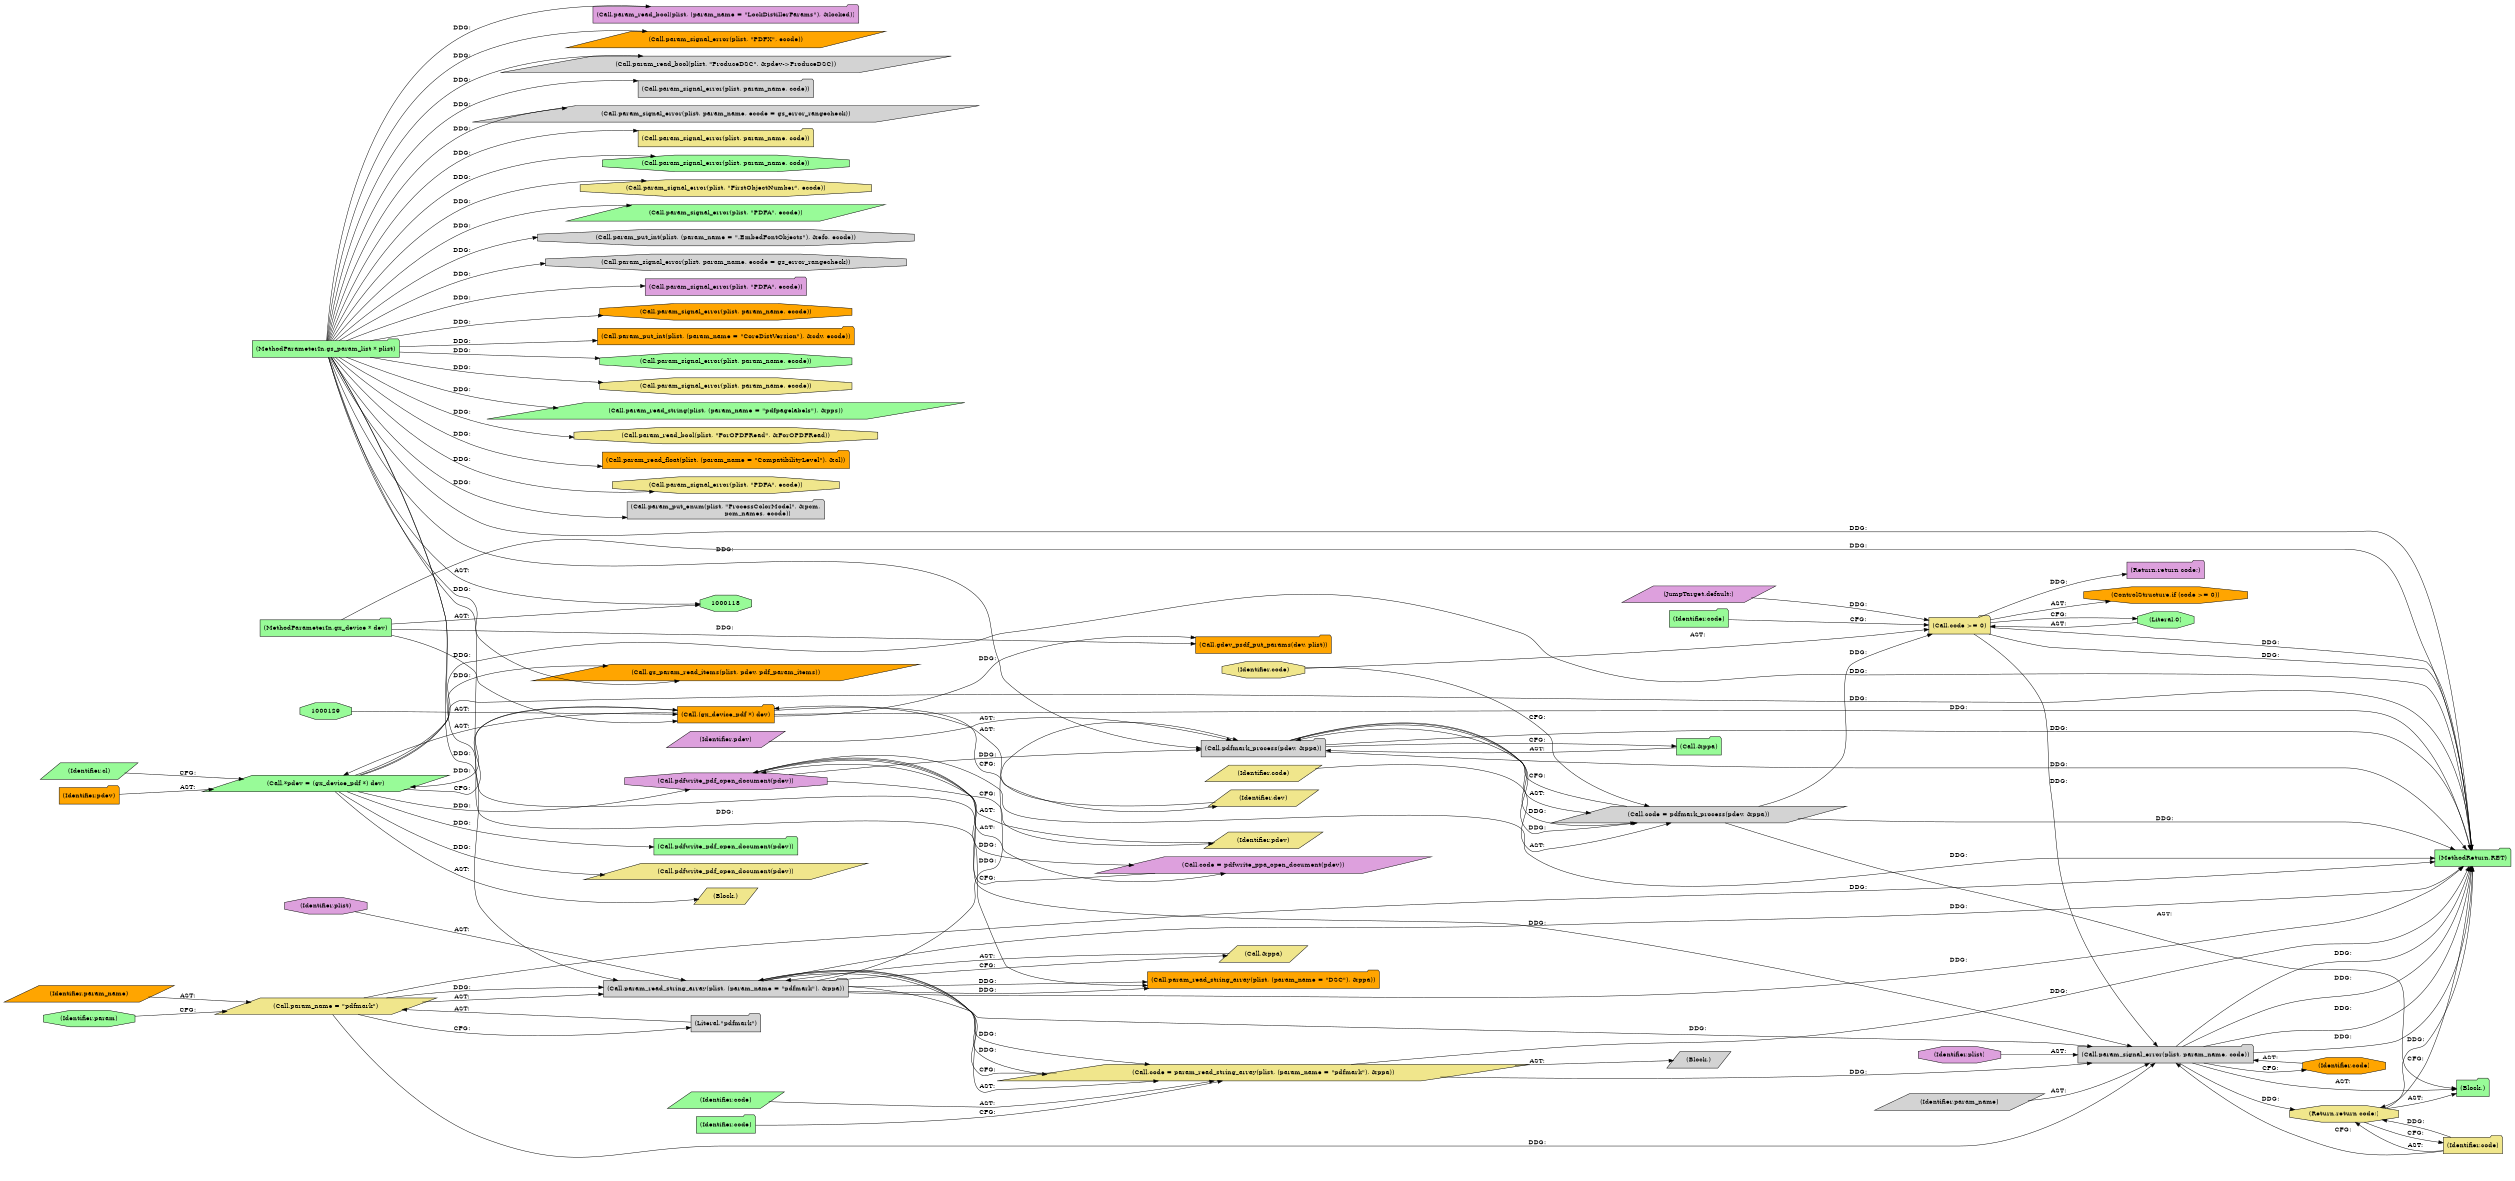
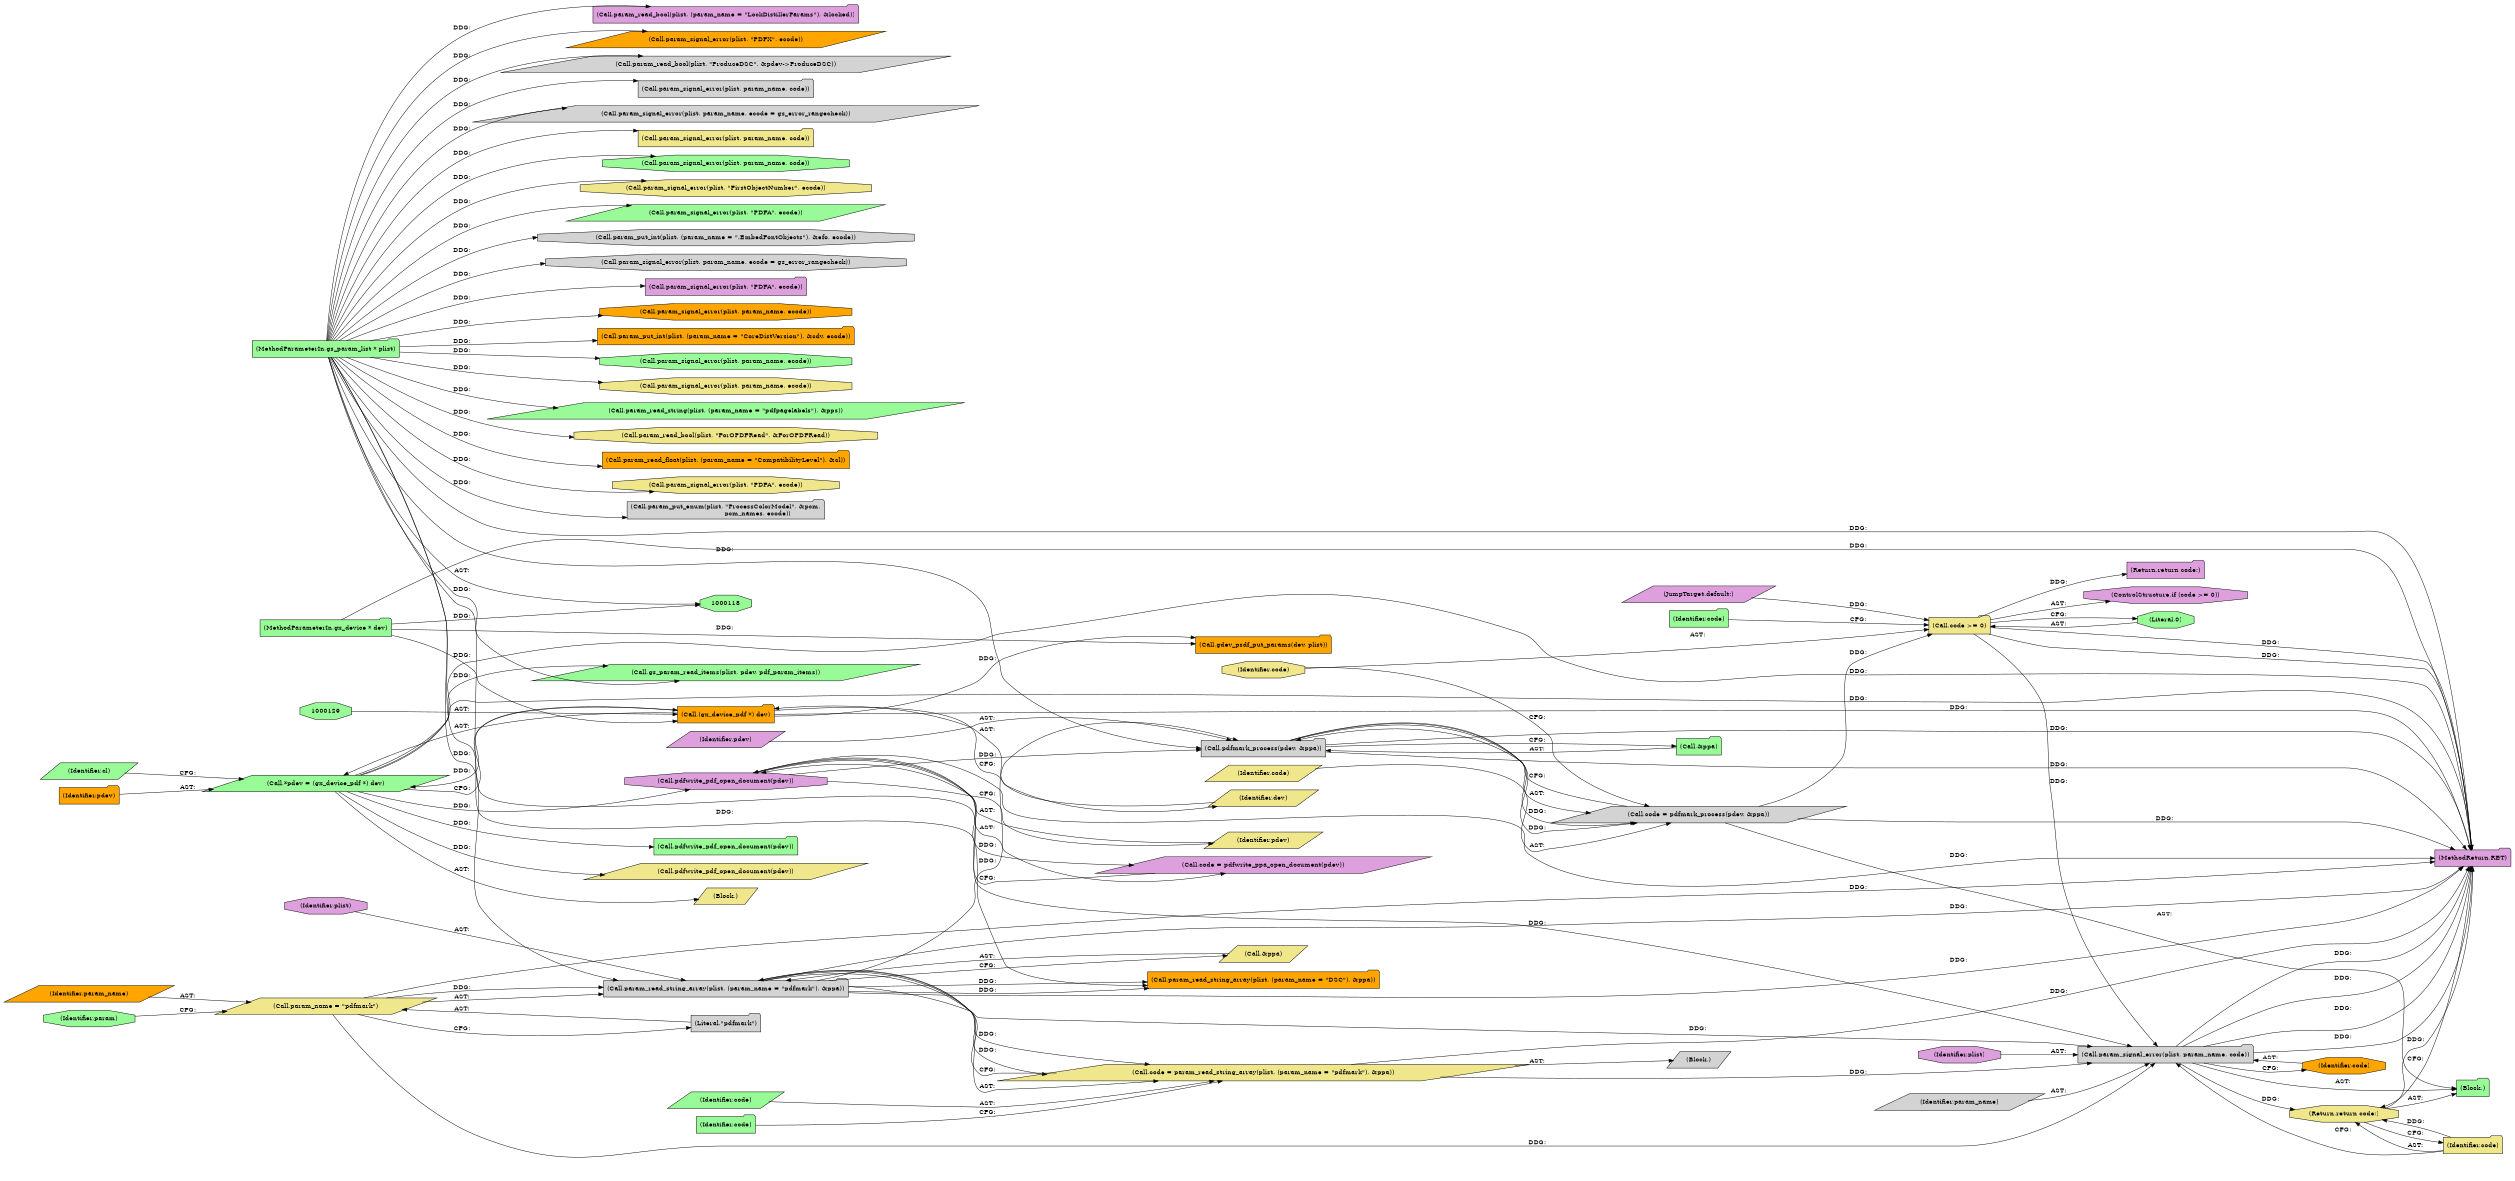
node "(ControlStructure,if (code >= 0))": fillcolor orange -> plum
edge "(MethodParameterIn,gx_device * dev)" -> "1000118": label "AST: " -> "DDG: "
node "(Call,gs_param_read_items(plist, pdev, pdf_param_items))": fillcolor orange -> palegreen
node "(MethodReturn,RET)": fillcolor palegreen -> plum
